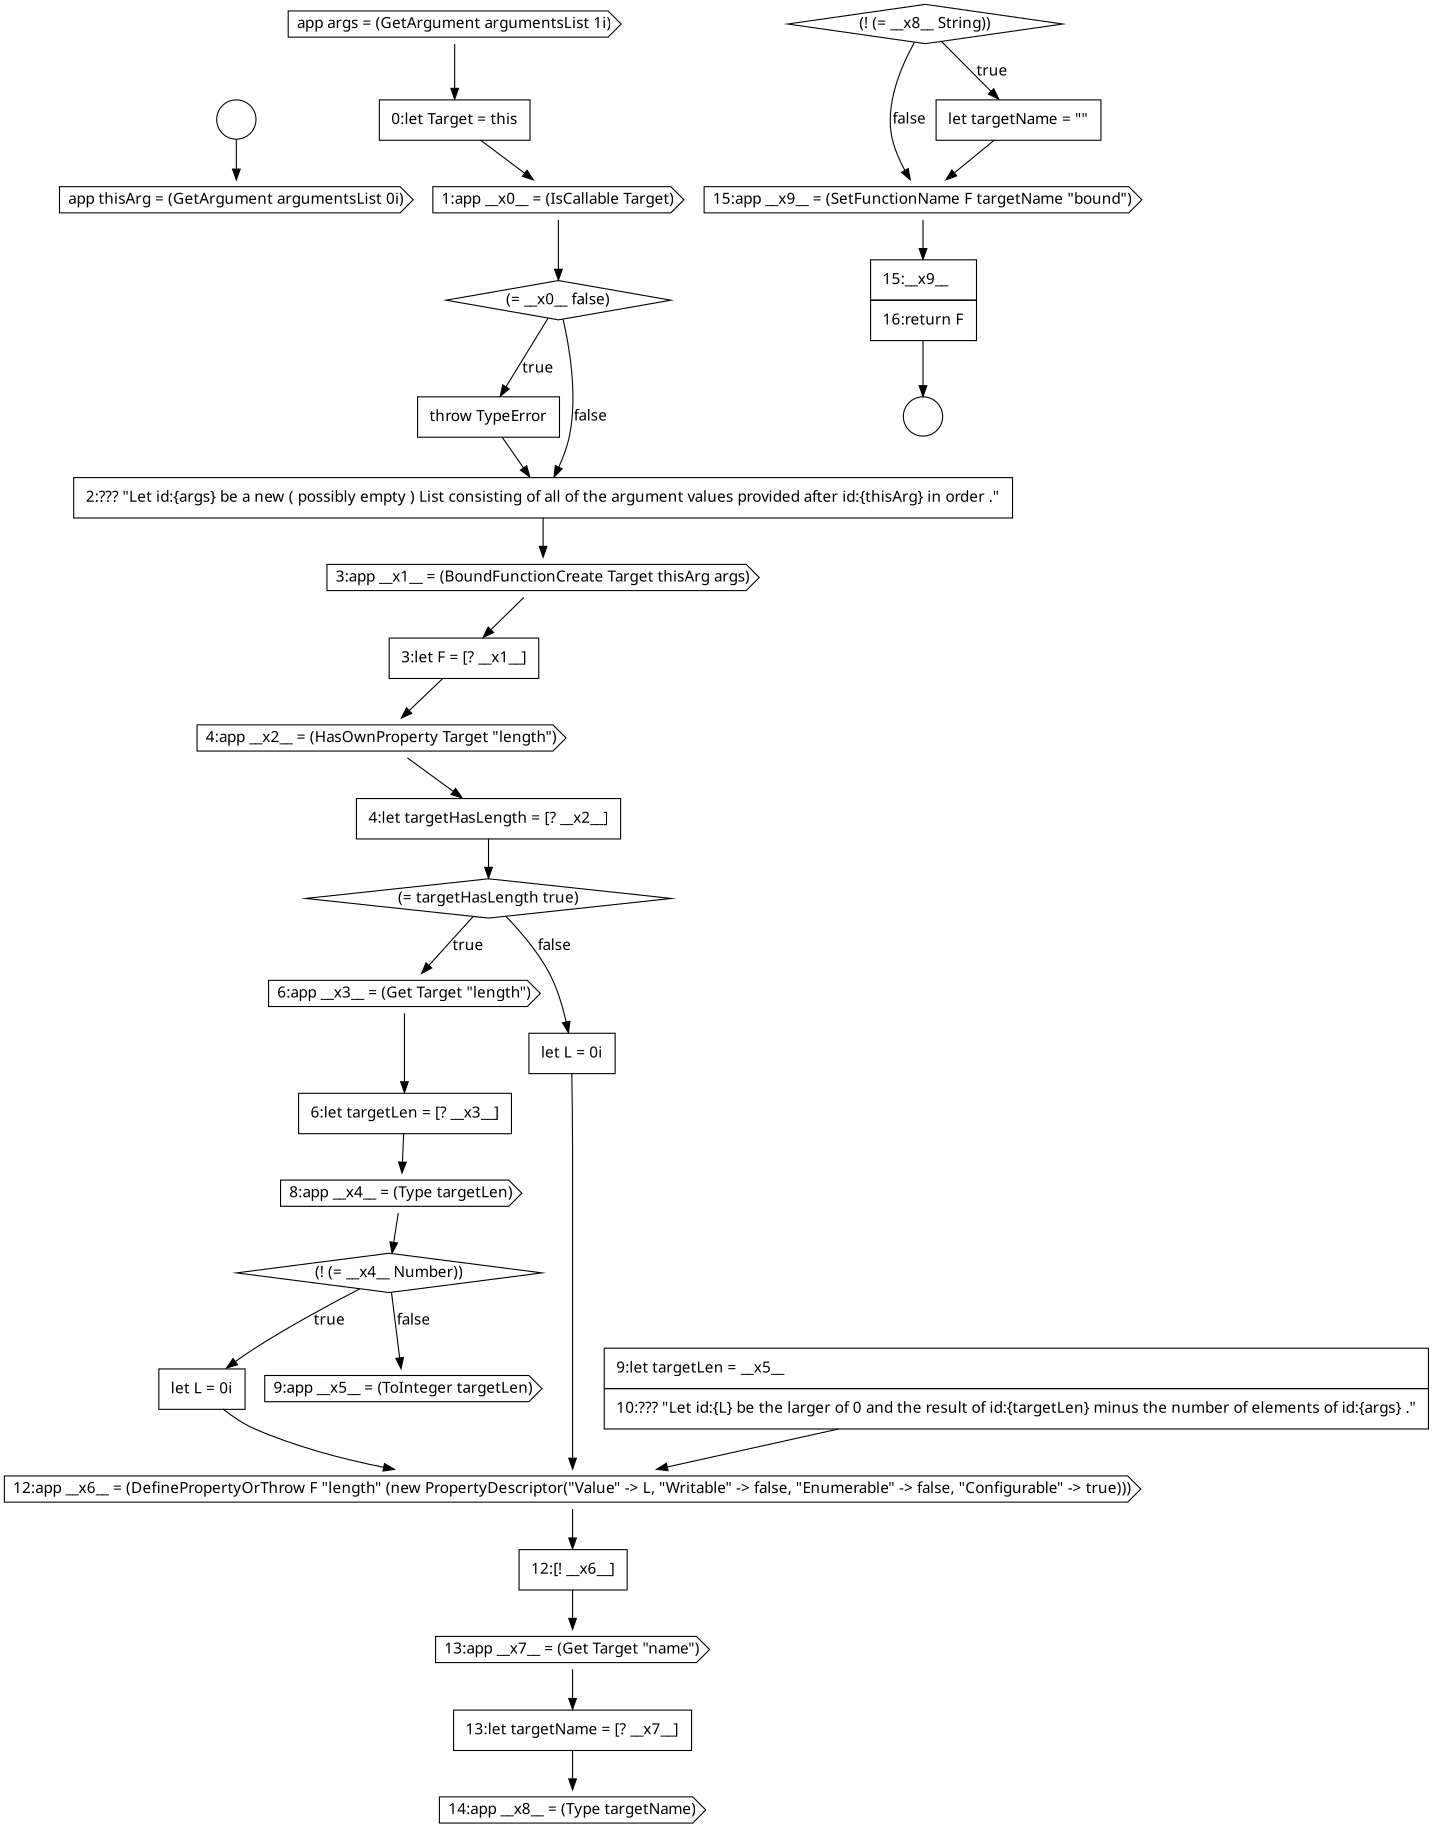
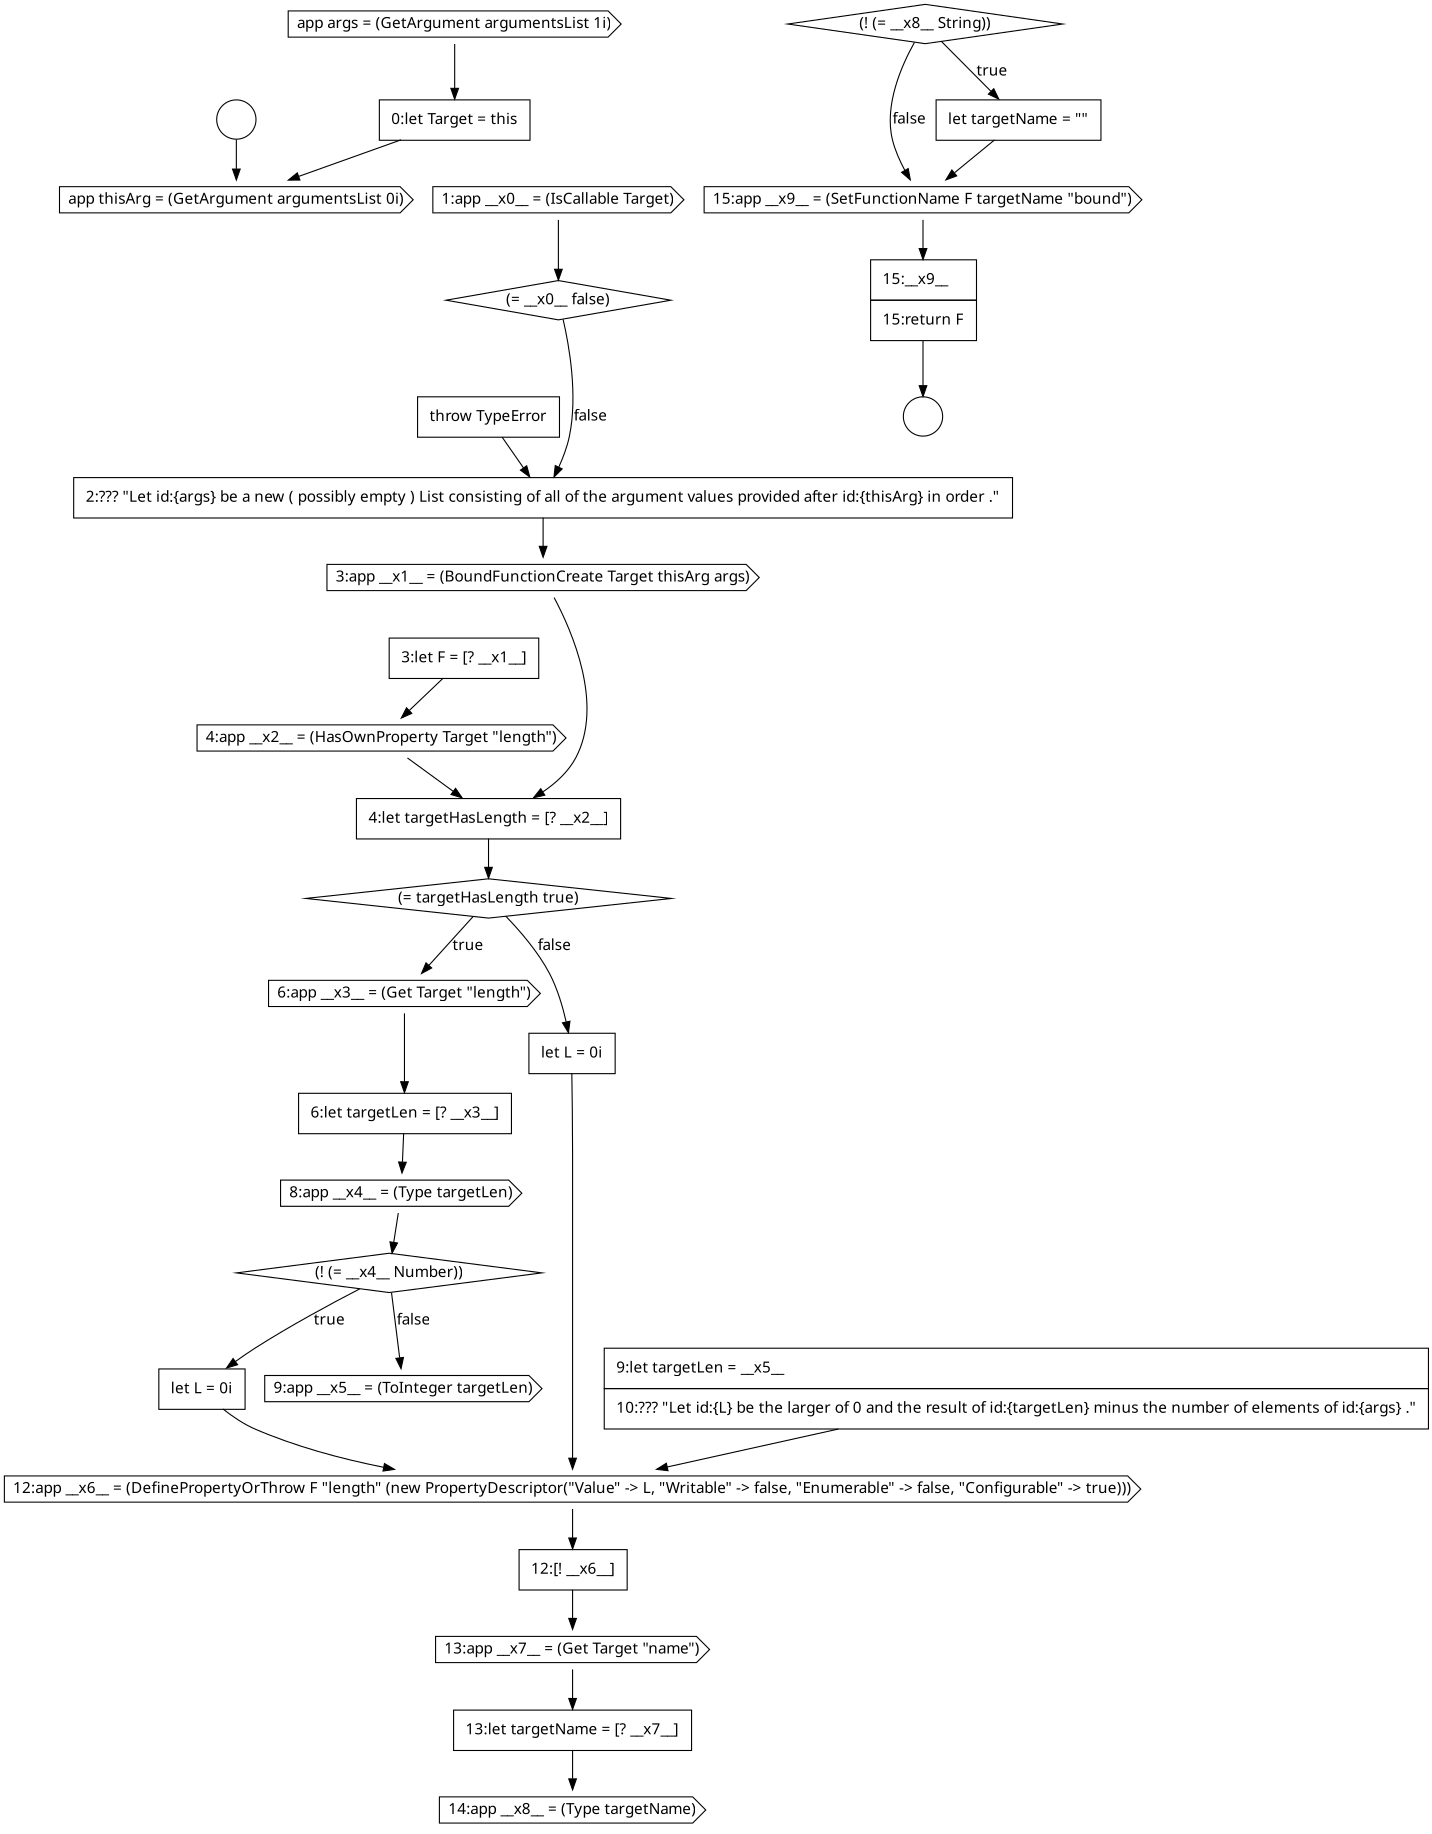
edge "0:let Target = this" -> "1:app __x0__ = (IsCallable Target)": now "0:let Target = this" -> "app thisArg = (GetArgument argumentsList 0i)"
node "15:__x9__": text "16:return F" -> "15:return F"
edge "(= __x0__ false)" -> "throw TypeError": removed, label "true"
edge "3:app __x1__ = (BoundFunctionCreate Target thisArg args)" -> "3:let F = [? __x1__]": now "3:app __x1__ = (BoundFunctionCreate Target thisArg args)" -> "4:let targetHasLength = [? __x2__]"
